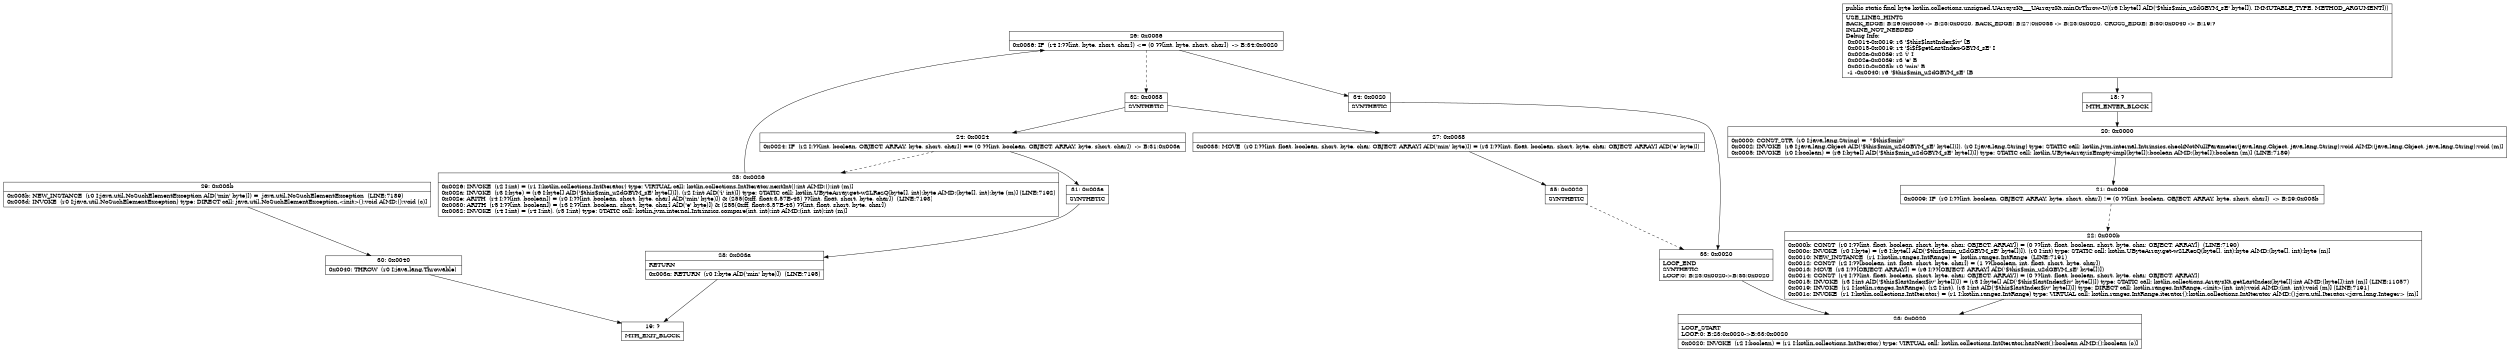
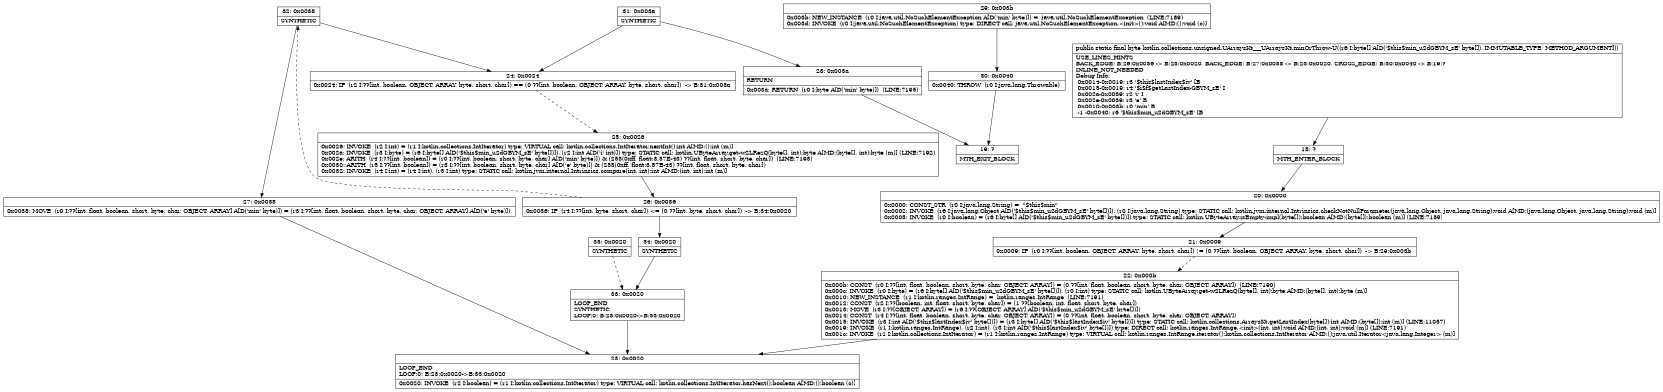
edge "24: 0x0024" -> "31: 0x003a": reversed
edge "27: 0x0038" -> "35: 0x0020": now "27: 0x0038" -> "23: 0x0020"
node "23: 0x0020": text "LOOP_START" -> "LOOP_END"
